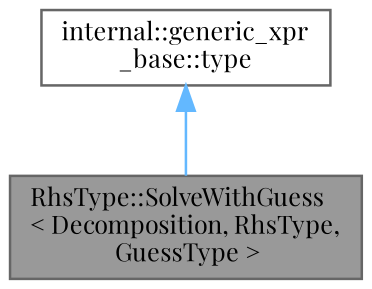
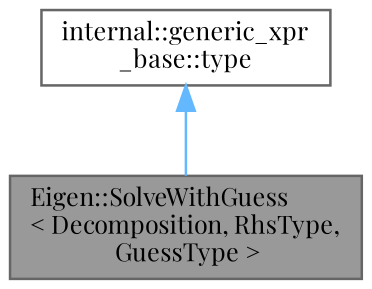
node "RhsType::SolveWithGuess < Decomposition, RhsType, GuessType >": label "RhsType::SolveWithGuess < Decomposition, RhsType, GuessType >" -> "Eigen::SolveWithGuess < Decomposition, RhsType, GuessType >"
